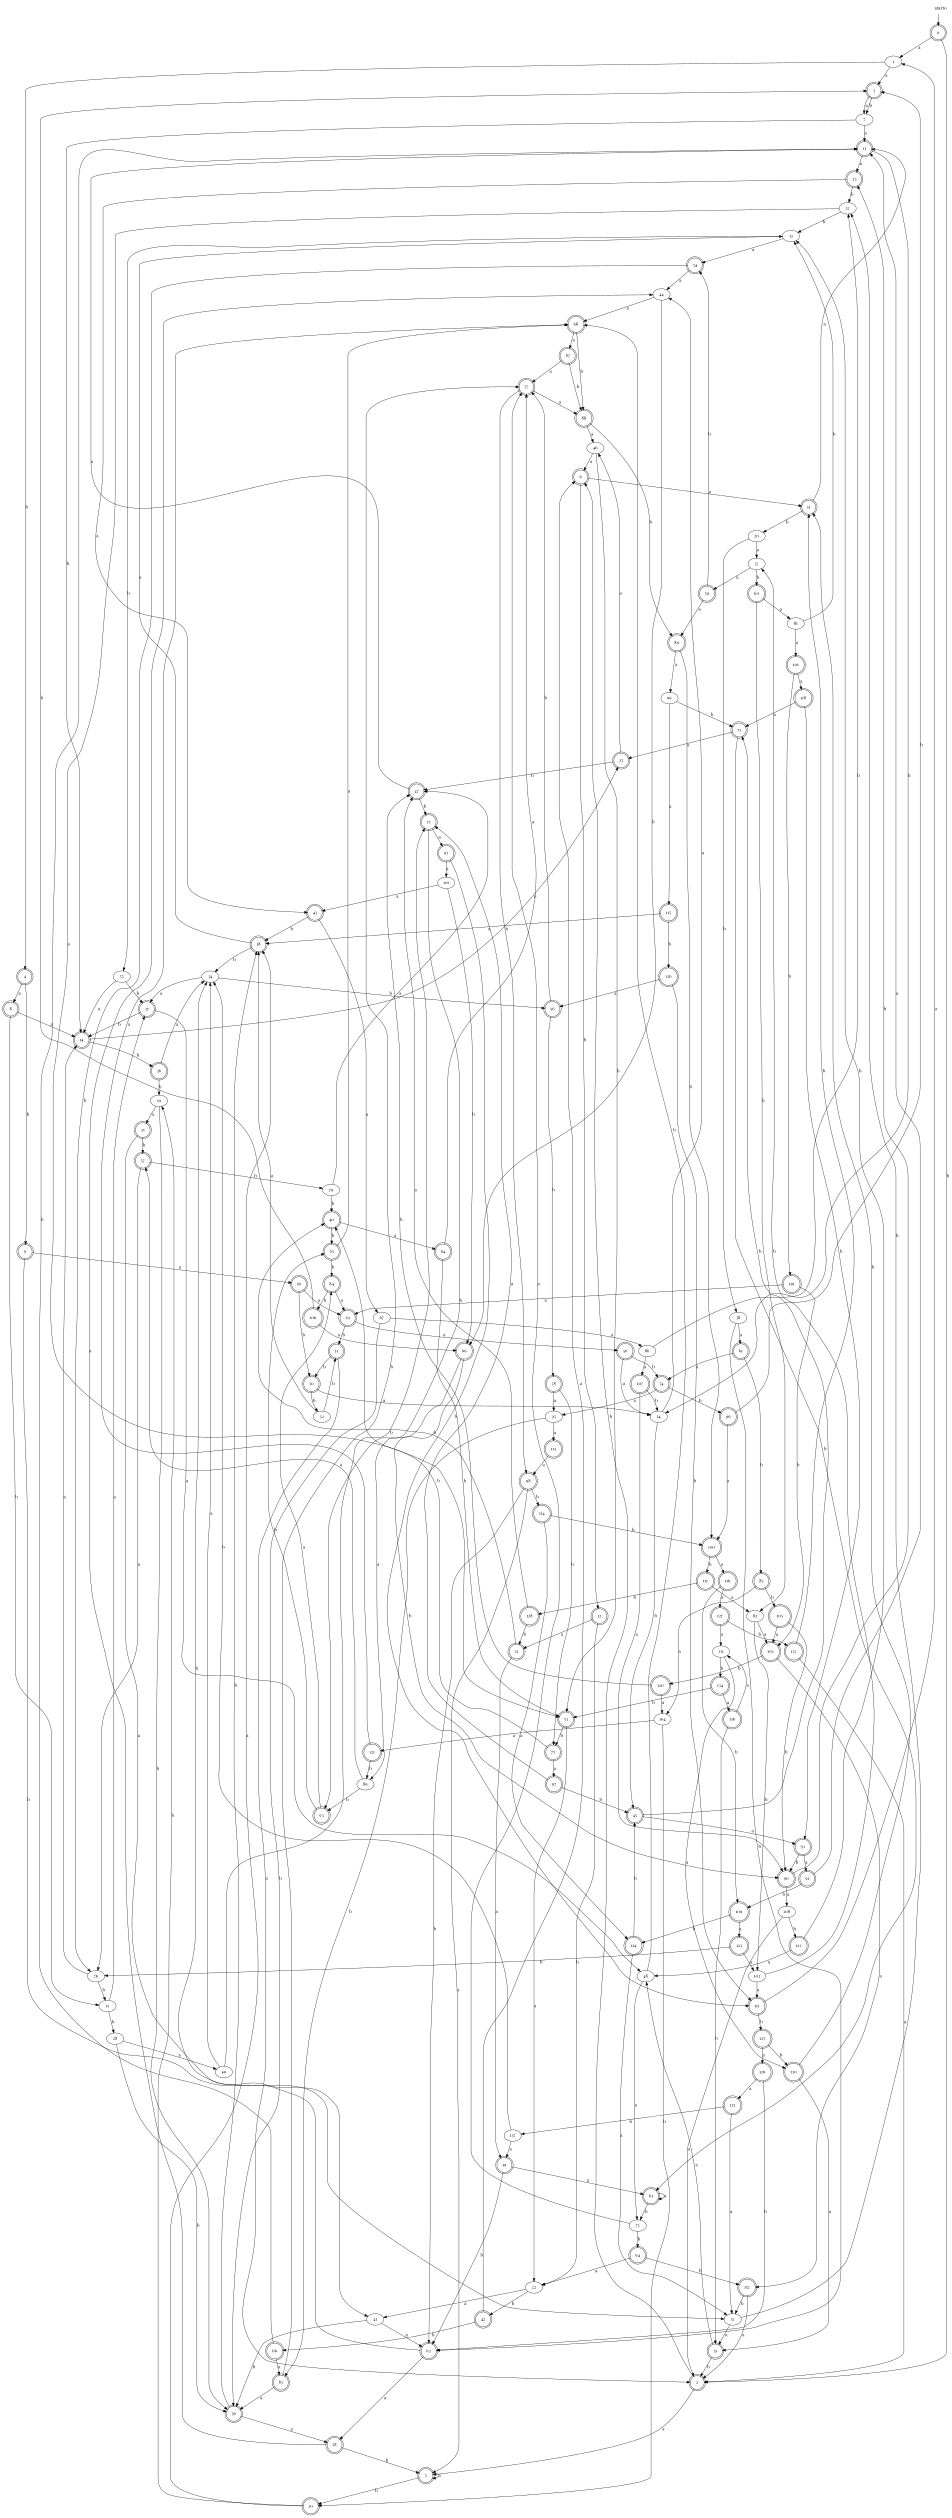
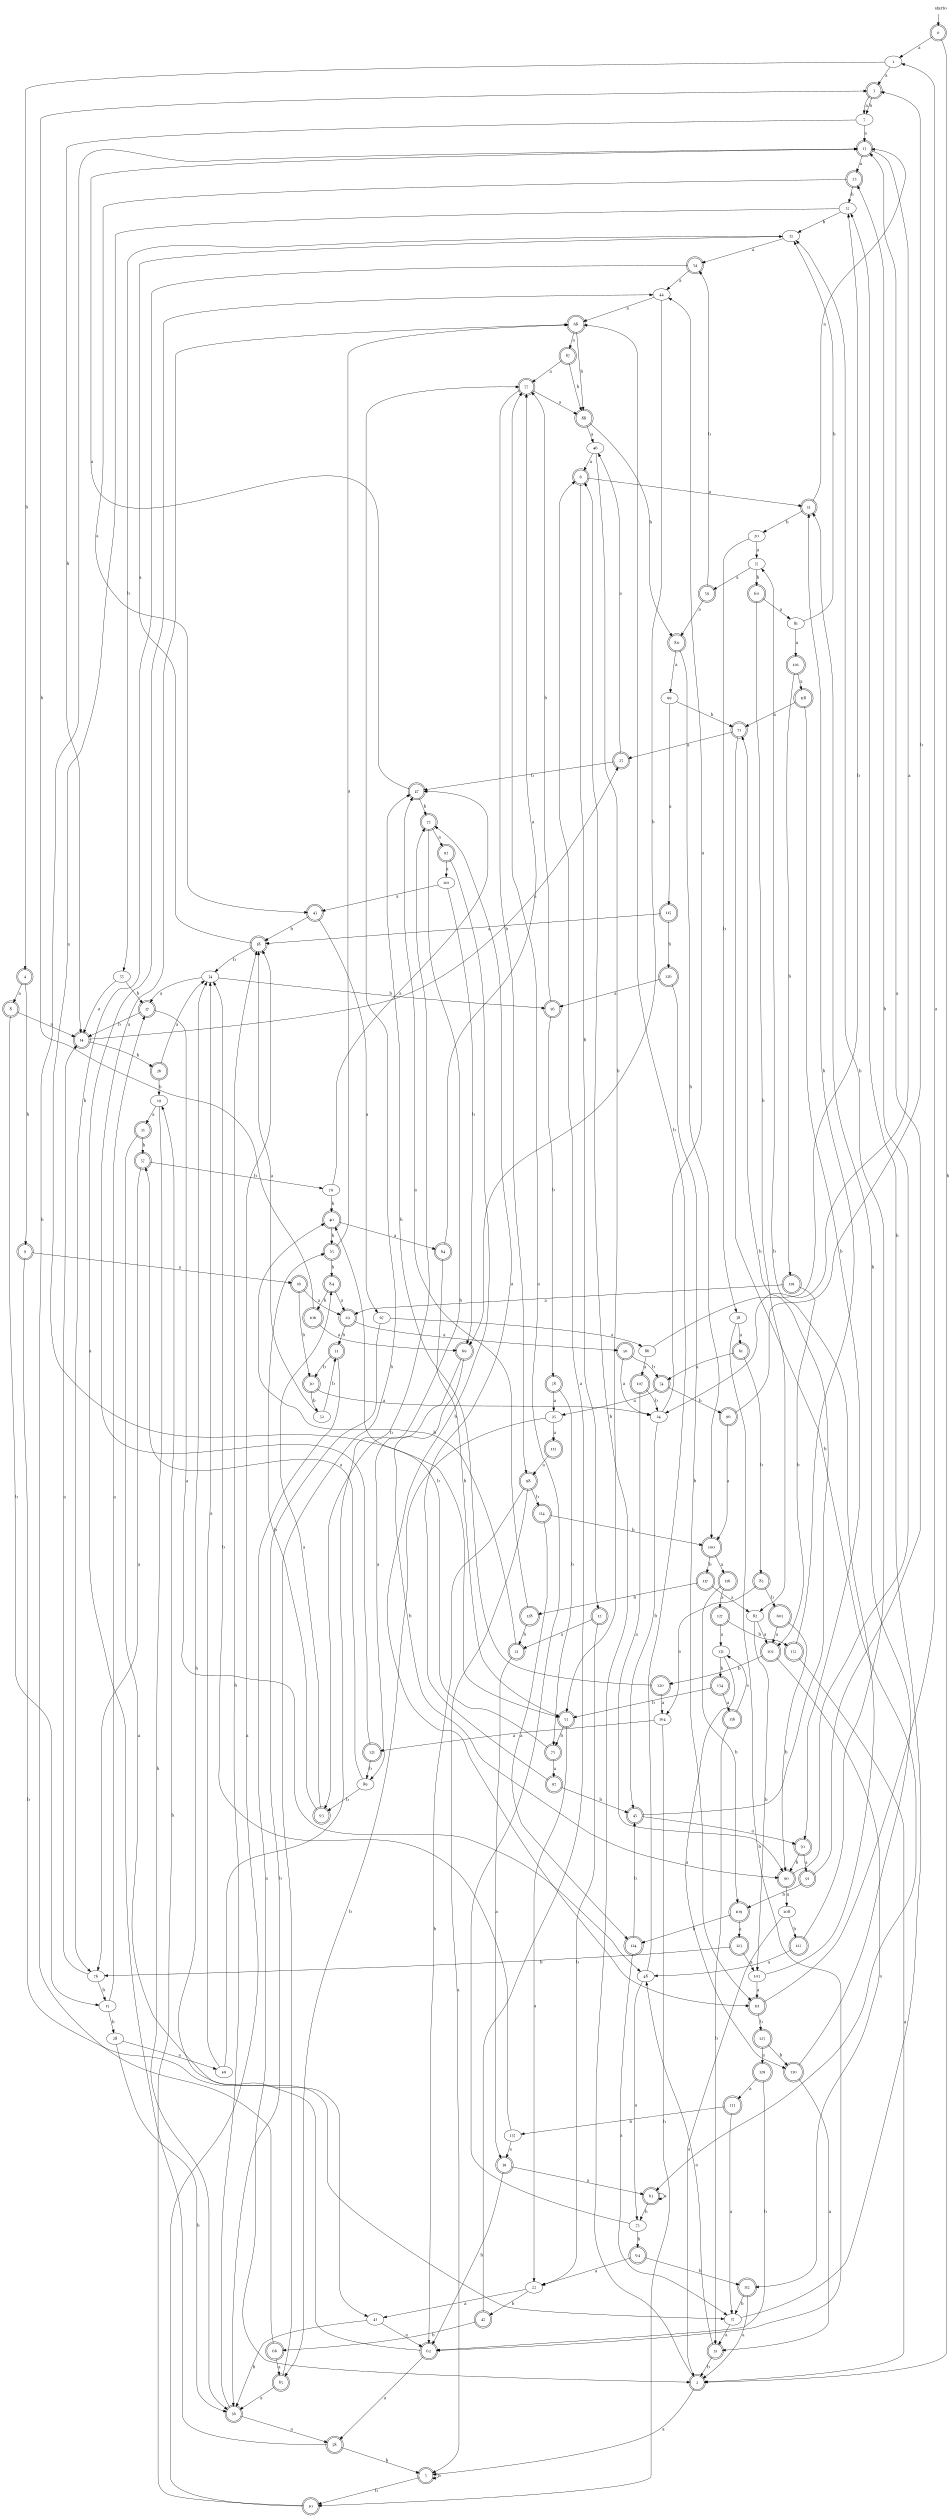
edge "13" -> "24": label "b" -> "a"
node "105": label "105" -> "605"
